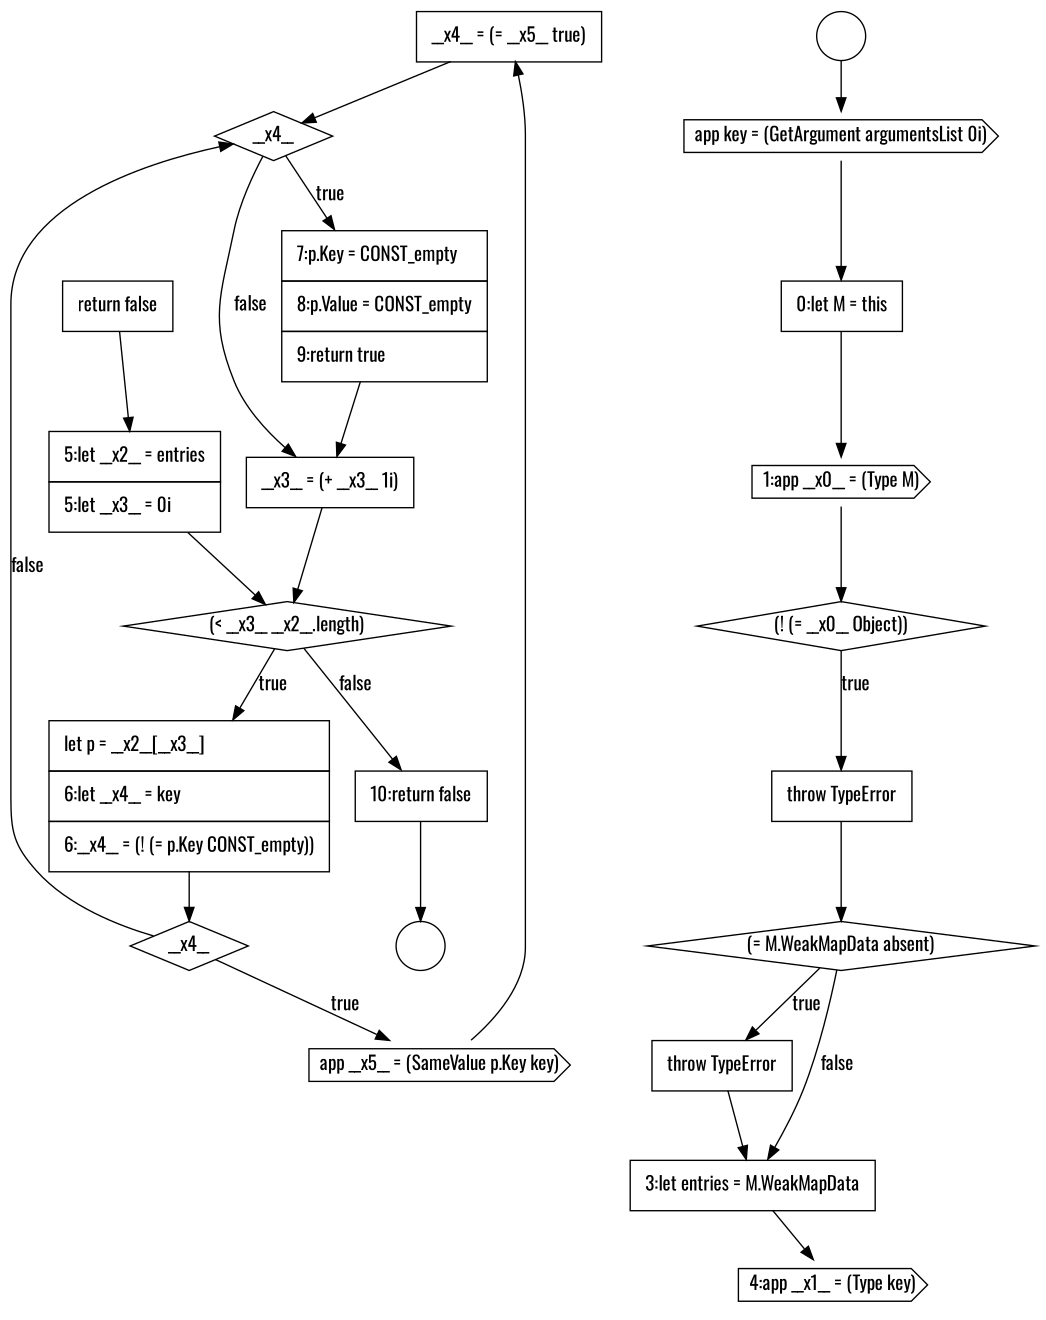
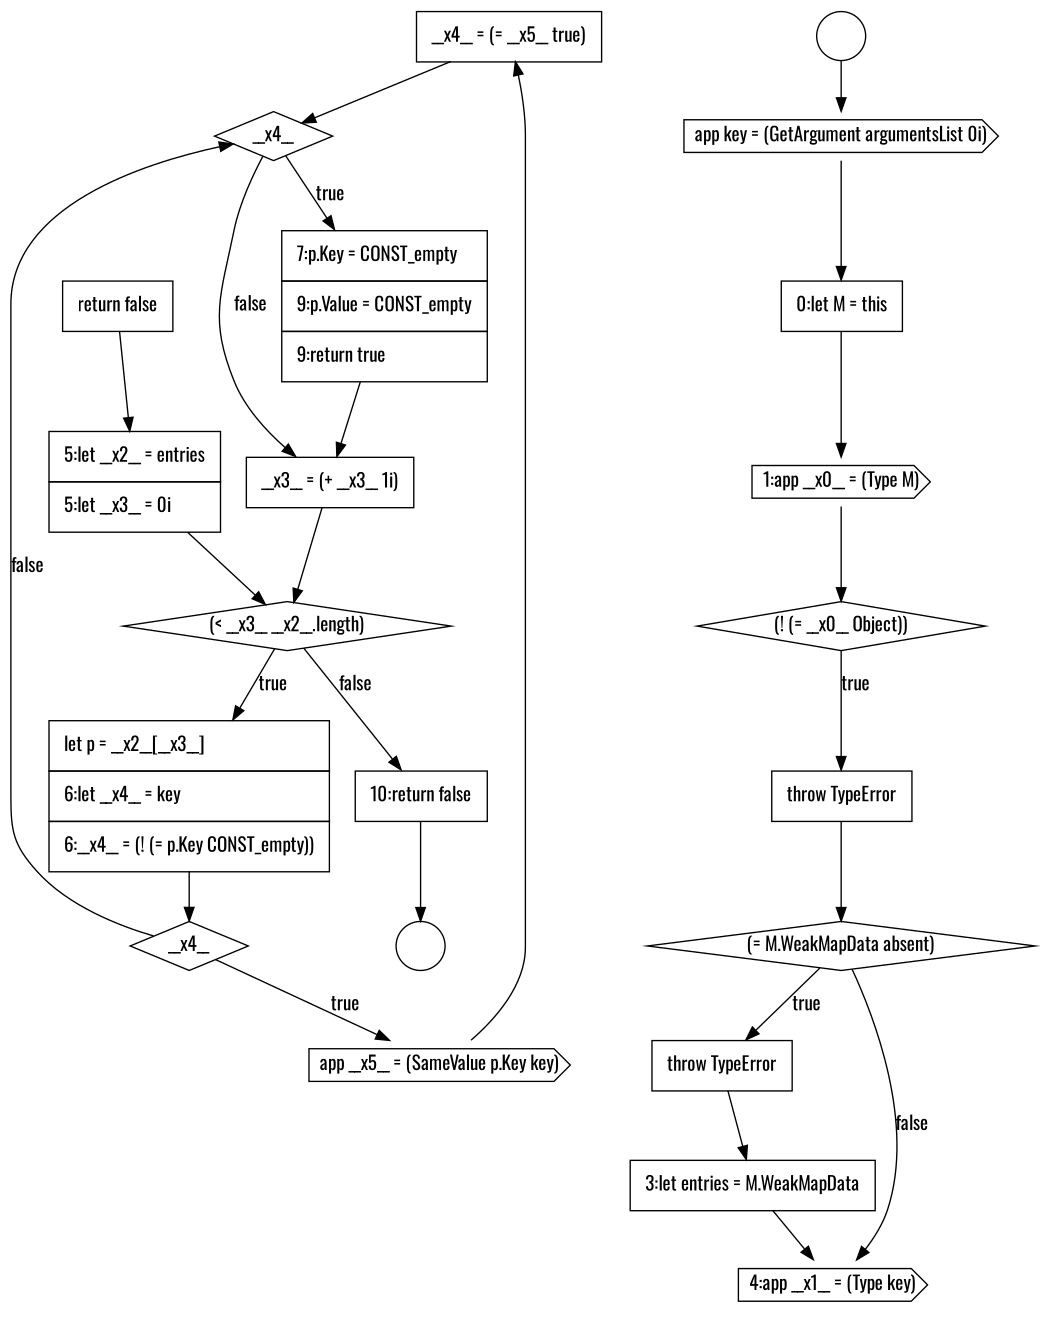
node "7:p.Key = CONST_empty": text "8:p.Value = CONST_empty" -> "9:p.Value = CONST_empty"
edge "(= M.WeakMapData absent)" -> "3:let entries = M.WeakMapData": now "(= M.WeakMapData absent)" -> "4:app __x1__ = (Type key)"
